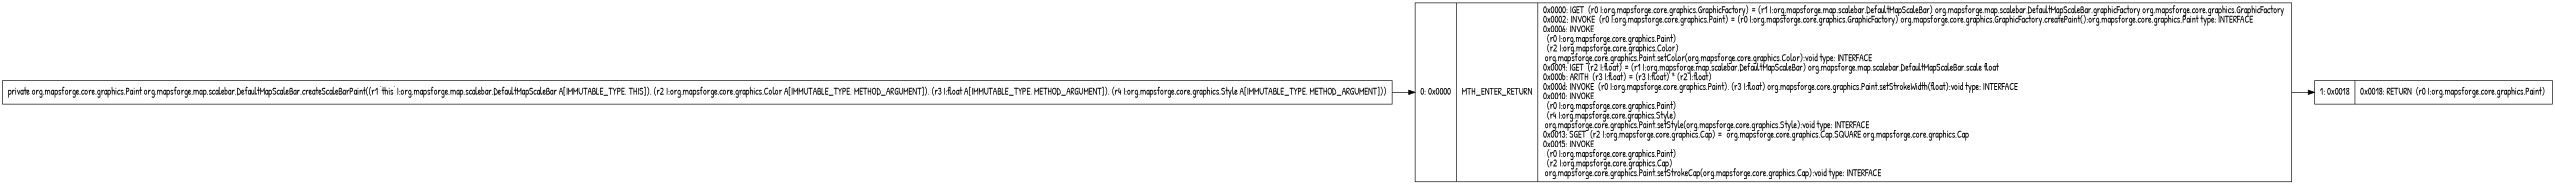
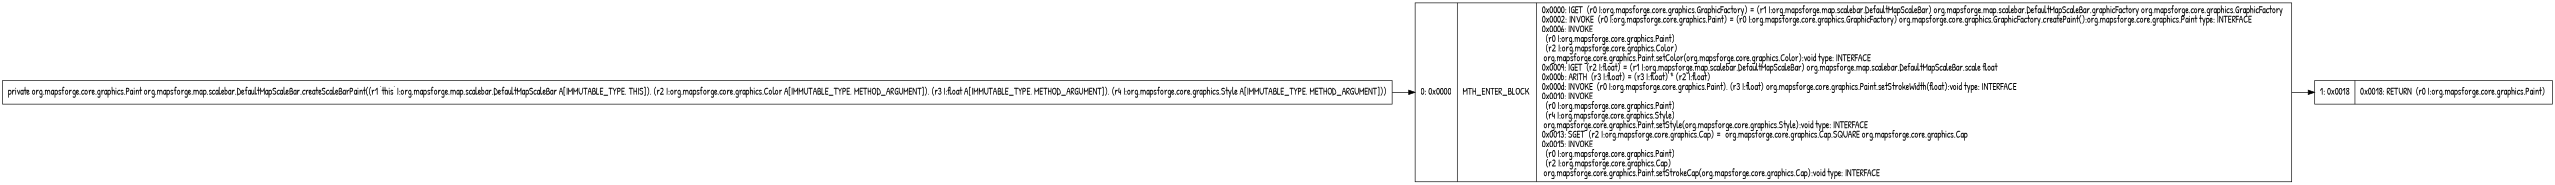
node "0: 0x0000": text "MTH_ENTER_RETURN" -> "MTH_ENTER_BLOCK"
